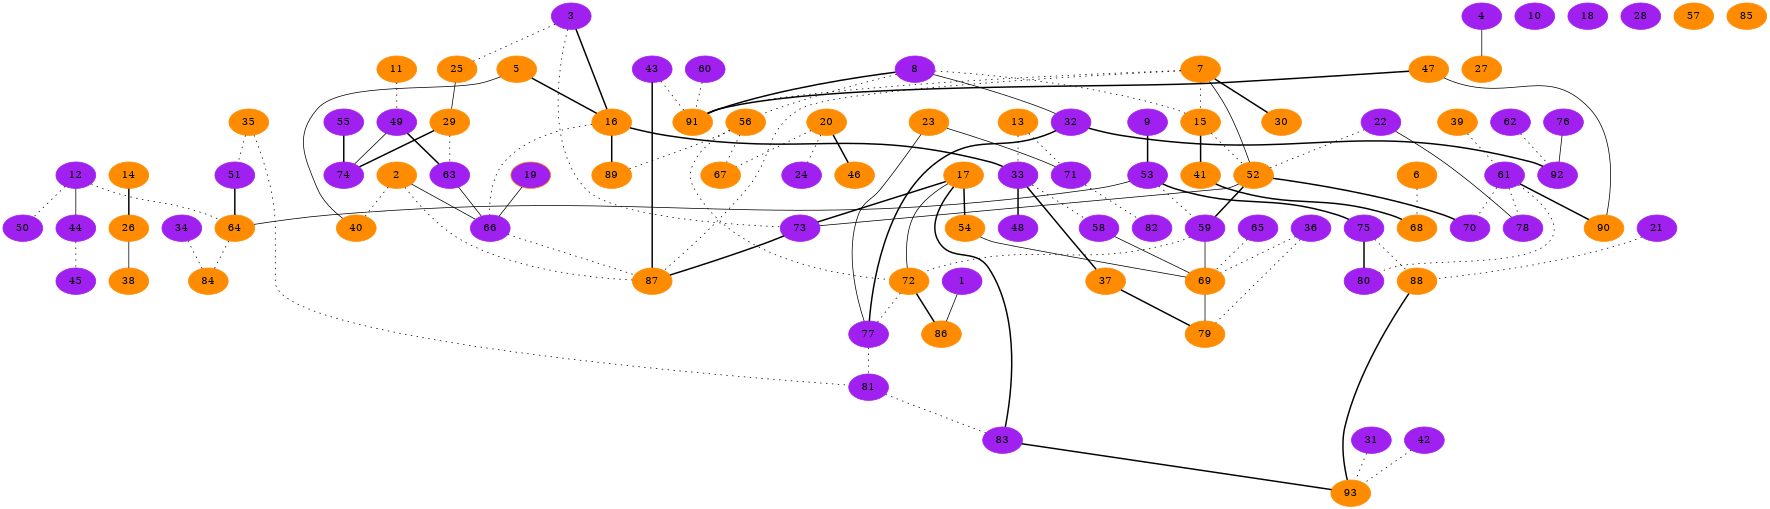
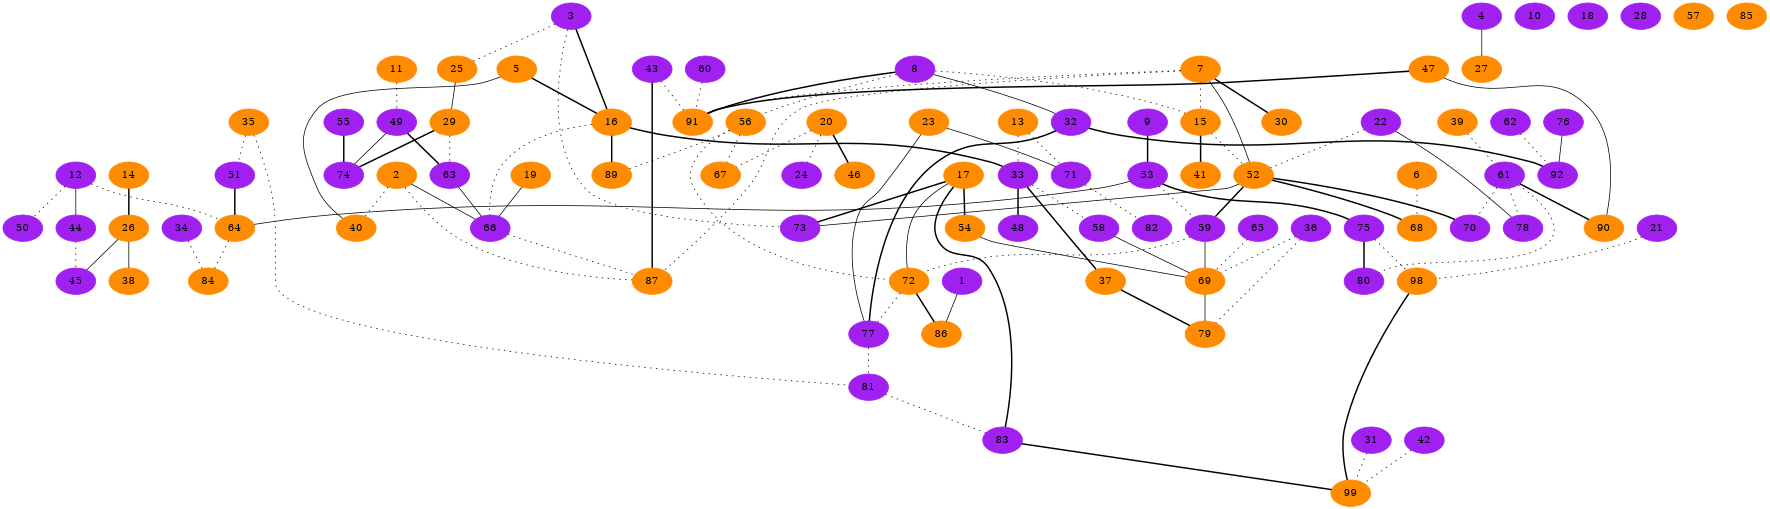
node "19": fillcolor purple -> darkorange
edge "41" -- "68": now "52" -- "68"
edge "26" -- "45": added
edge "73" -- "87": removed
node "88": label "88" -> "98"
node "93": label "93" -> "99"
